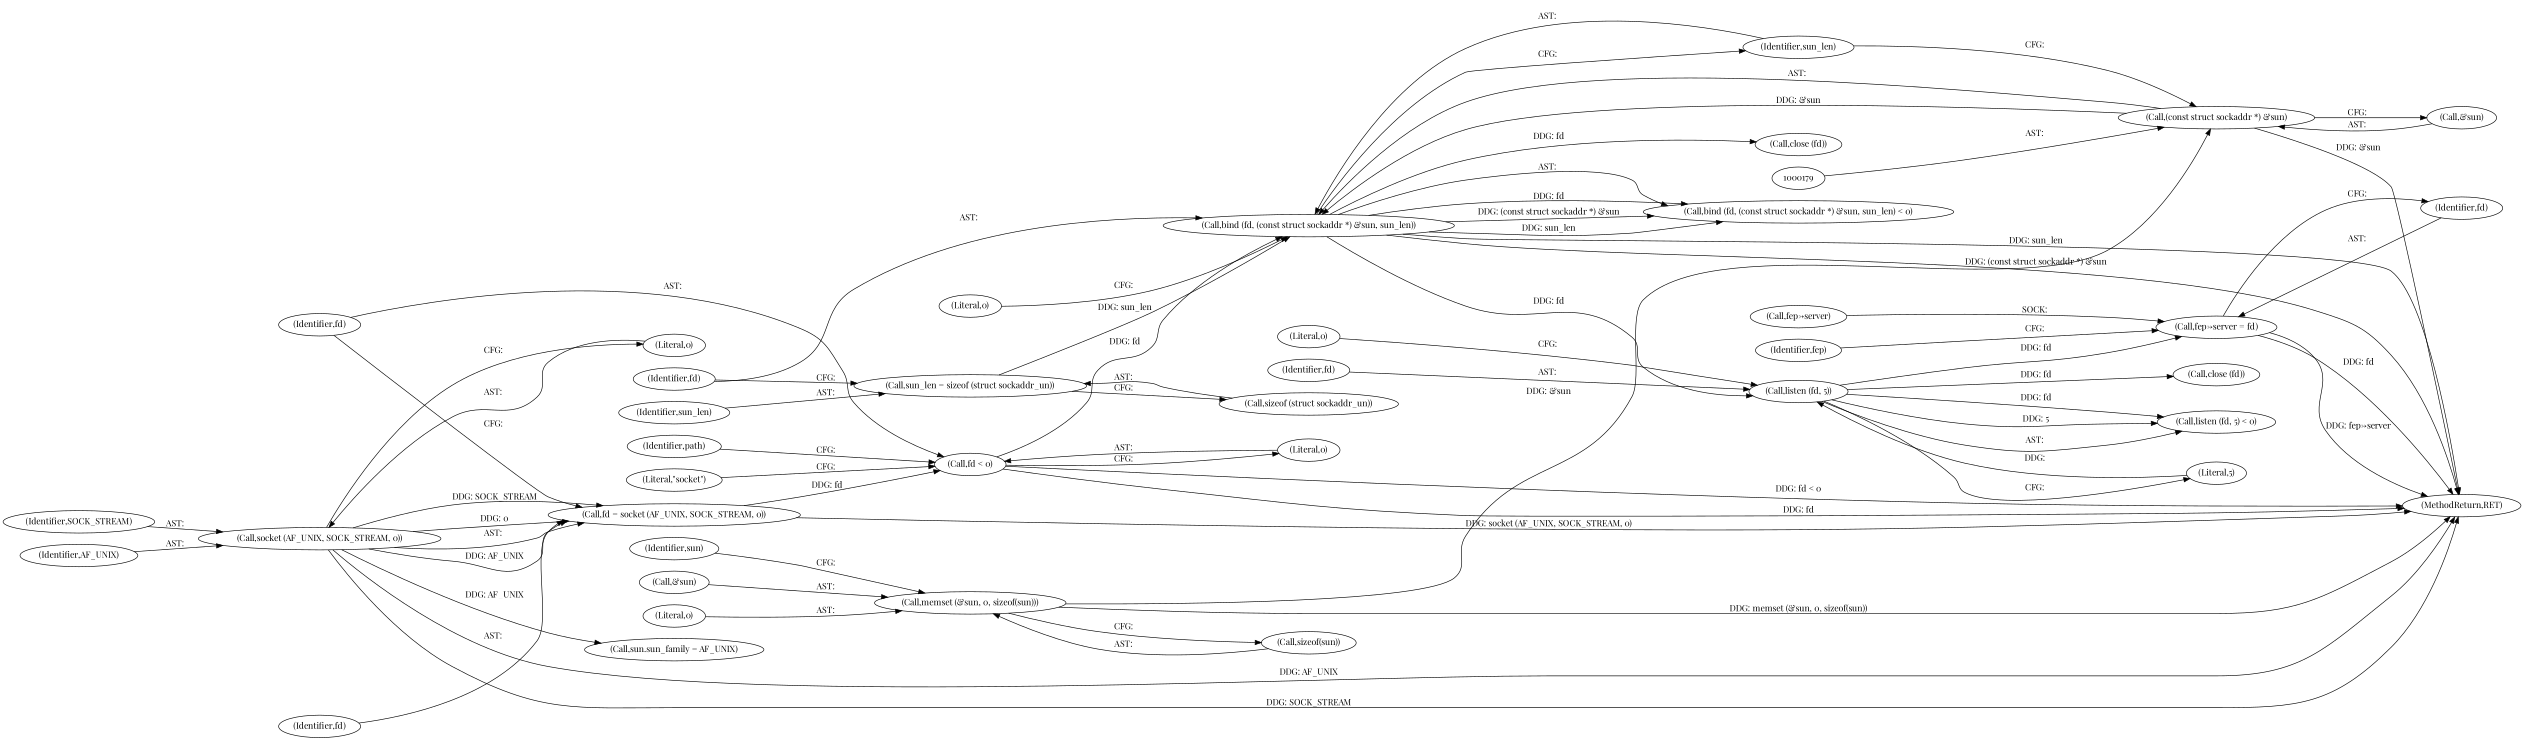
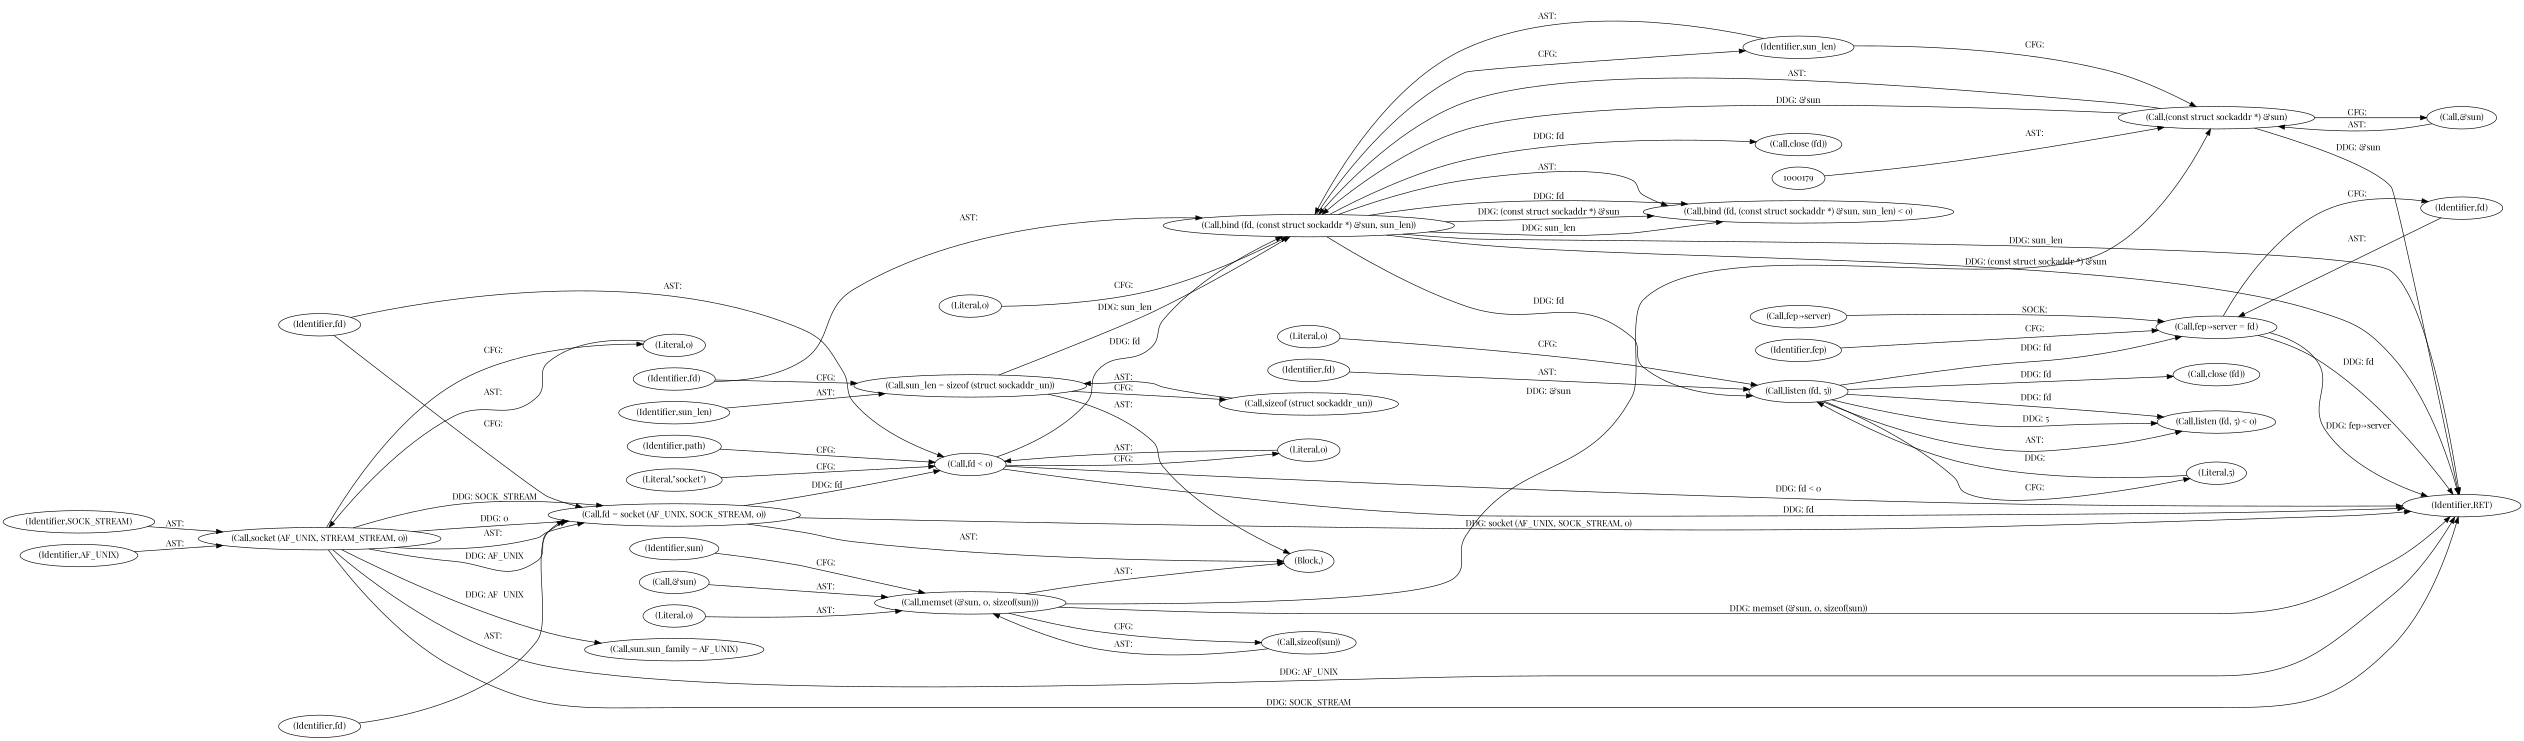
node "(MethodReturn,RET)": label "(MethodReturn,RET)" -> "(Identifier,RET)"
node "(Call,socket (AF_UNIX, SOCK_STREAM, 0))": label "(Call,socket (AF_UNIX, SOCK_STREAM, 0))" -> "(Call,socket (AF_UNIX, STREAM_STREAM, 0))"
node "(Block,)": added
